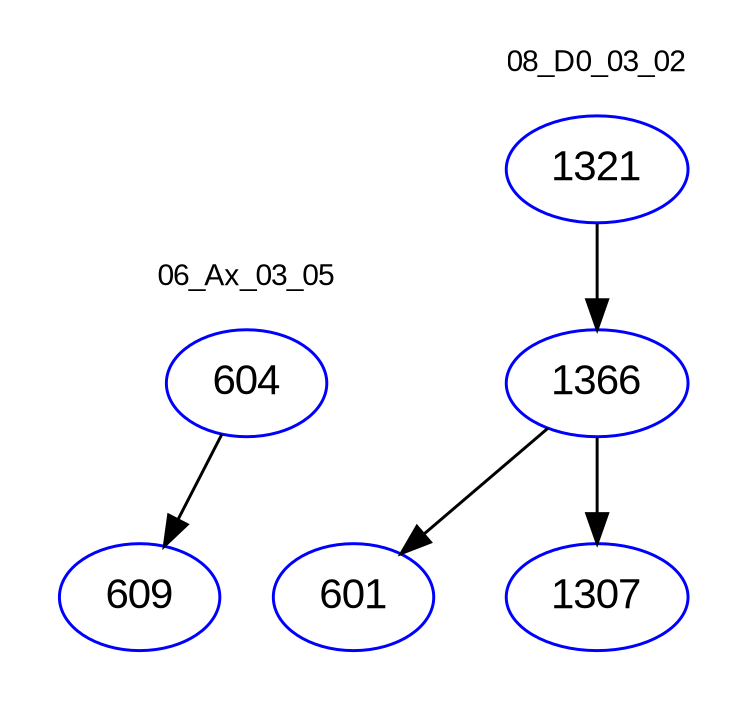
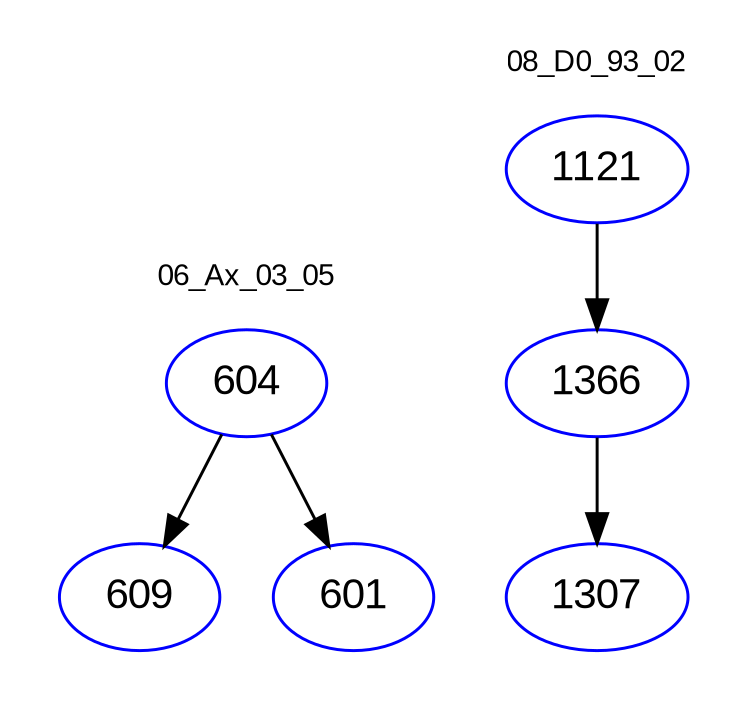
cluster "08_D0_03_02": label "08_D0_03_02" -> "08_D0_93_02"
node "1321": label "1321" -> "1121"
edge "1366" -> "601": now "604" -> "601"
